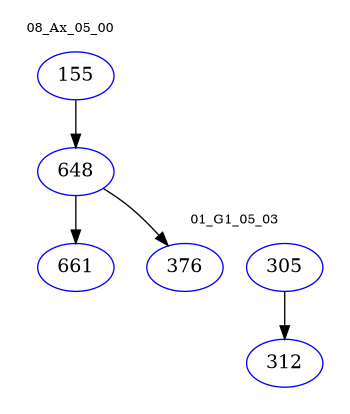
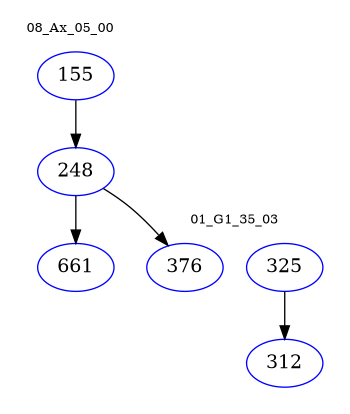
node "648": label "648" -> "248"
cluster "01_G1_05_03": label "01_G1_05_03" -> "01_G1_35_03"
node "305": label "305" -> "325"
